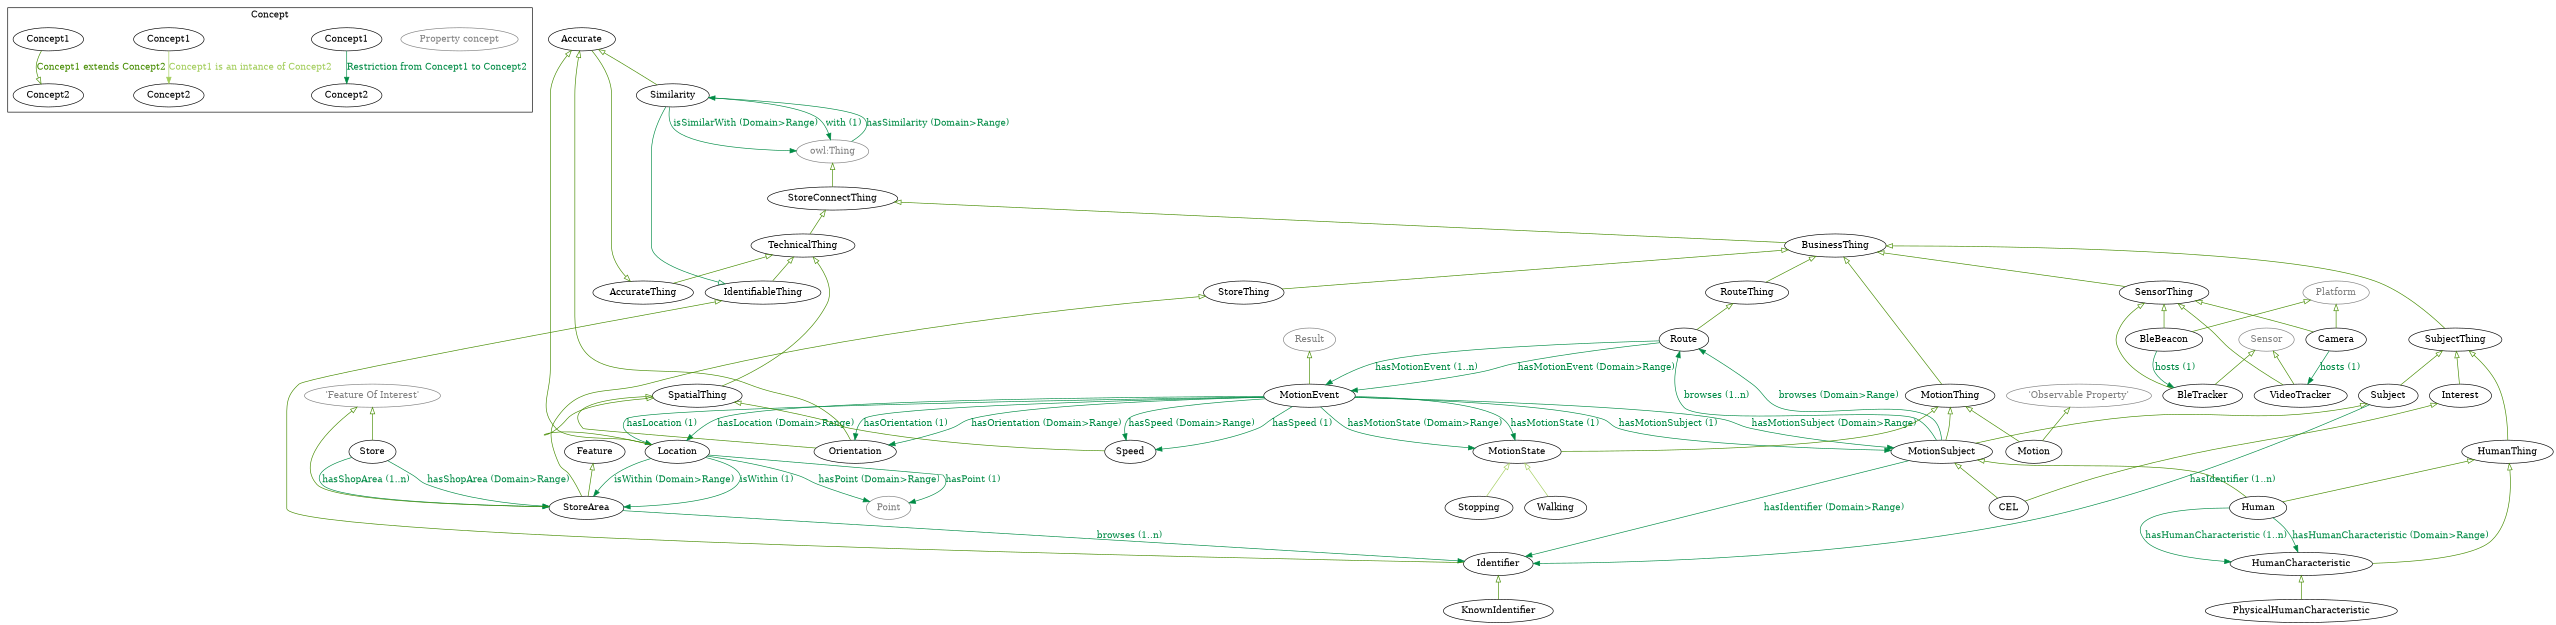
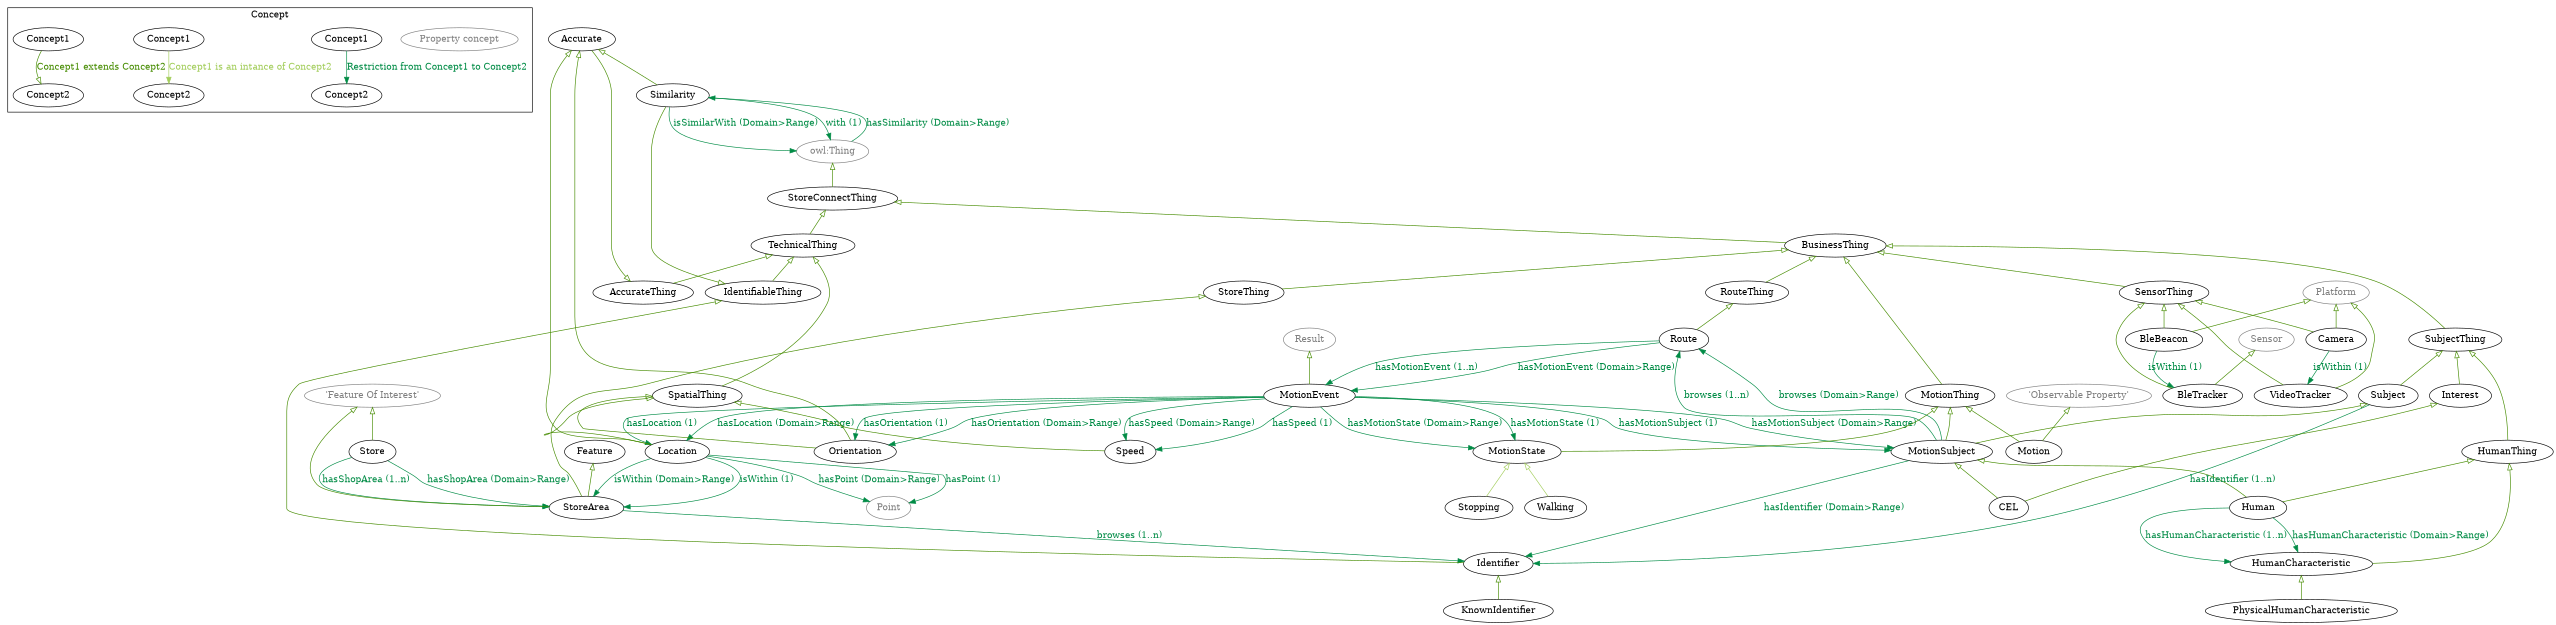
edge "Similarity" -> "IdentifiableThing": color springgreen4 -> chartreuse4
edge "BleBeacon" -> "BleTracker": label "hosts (1)" -> "isWithin (1)"
edge "Camera" -> "VideoTracker": label "hosts (1)" -> "isWithin (1)"
edge "VideoTracker" -> "Sensor": now "VideoTracker" -> "Platform"
